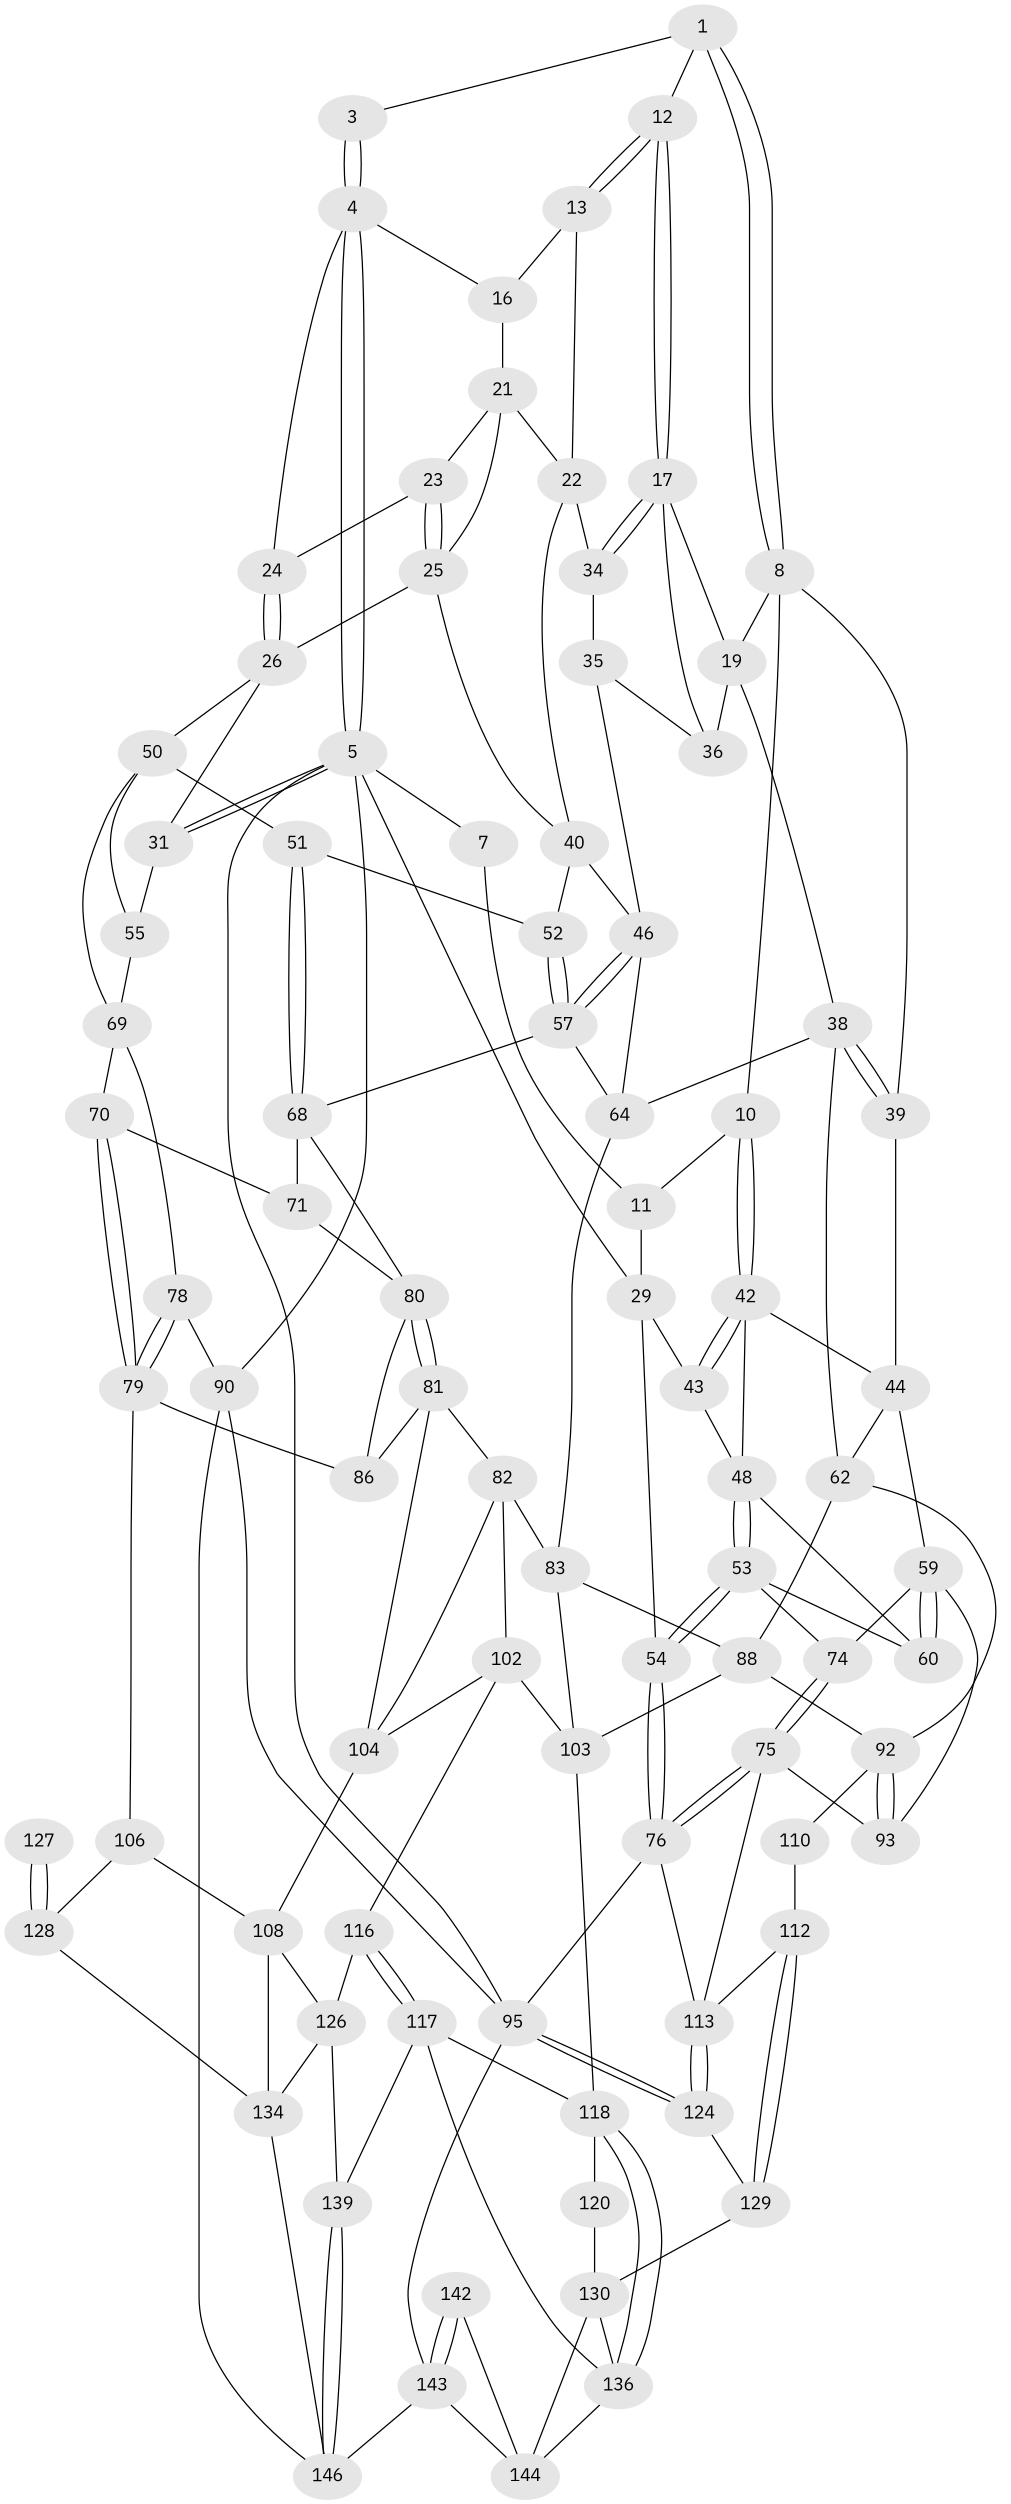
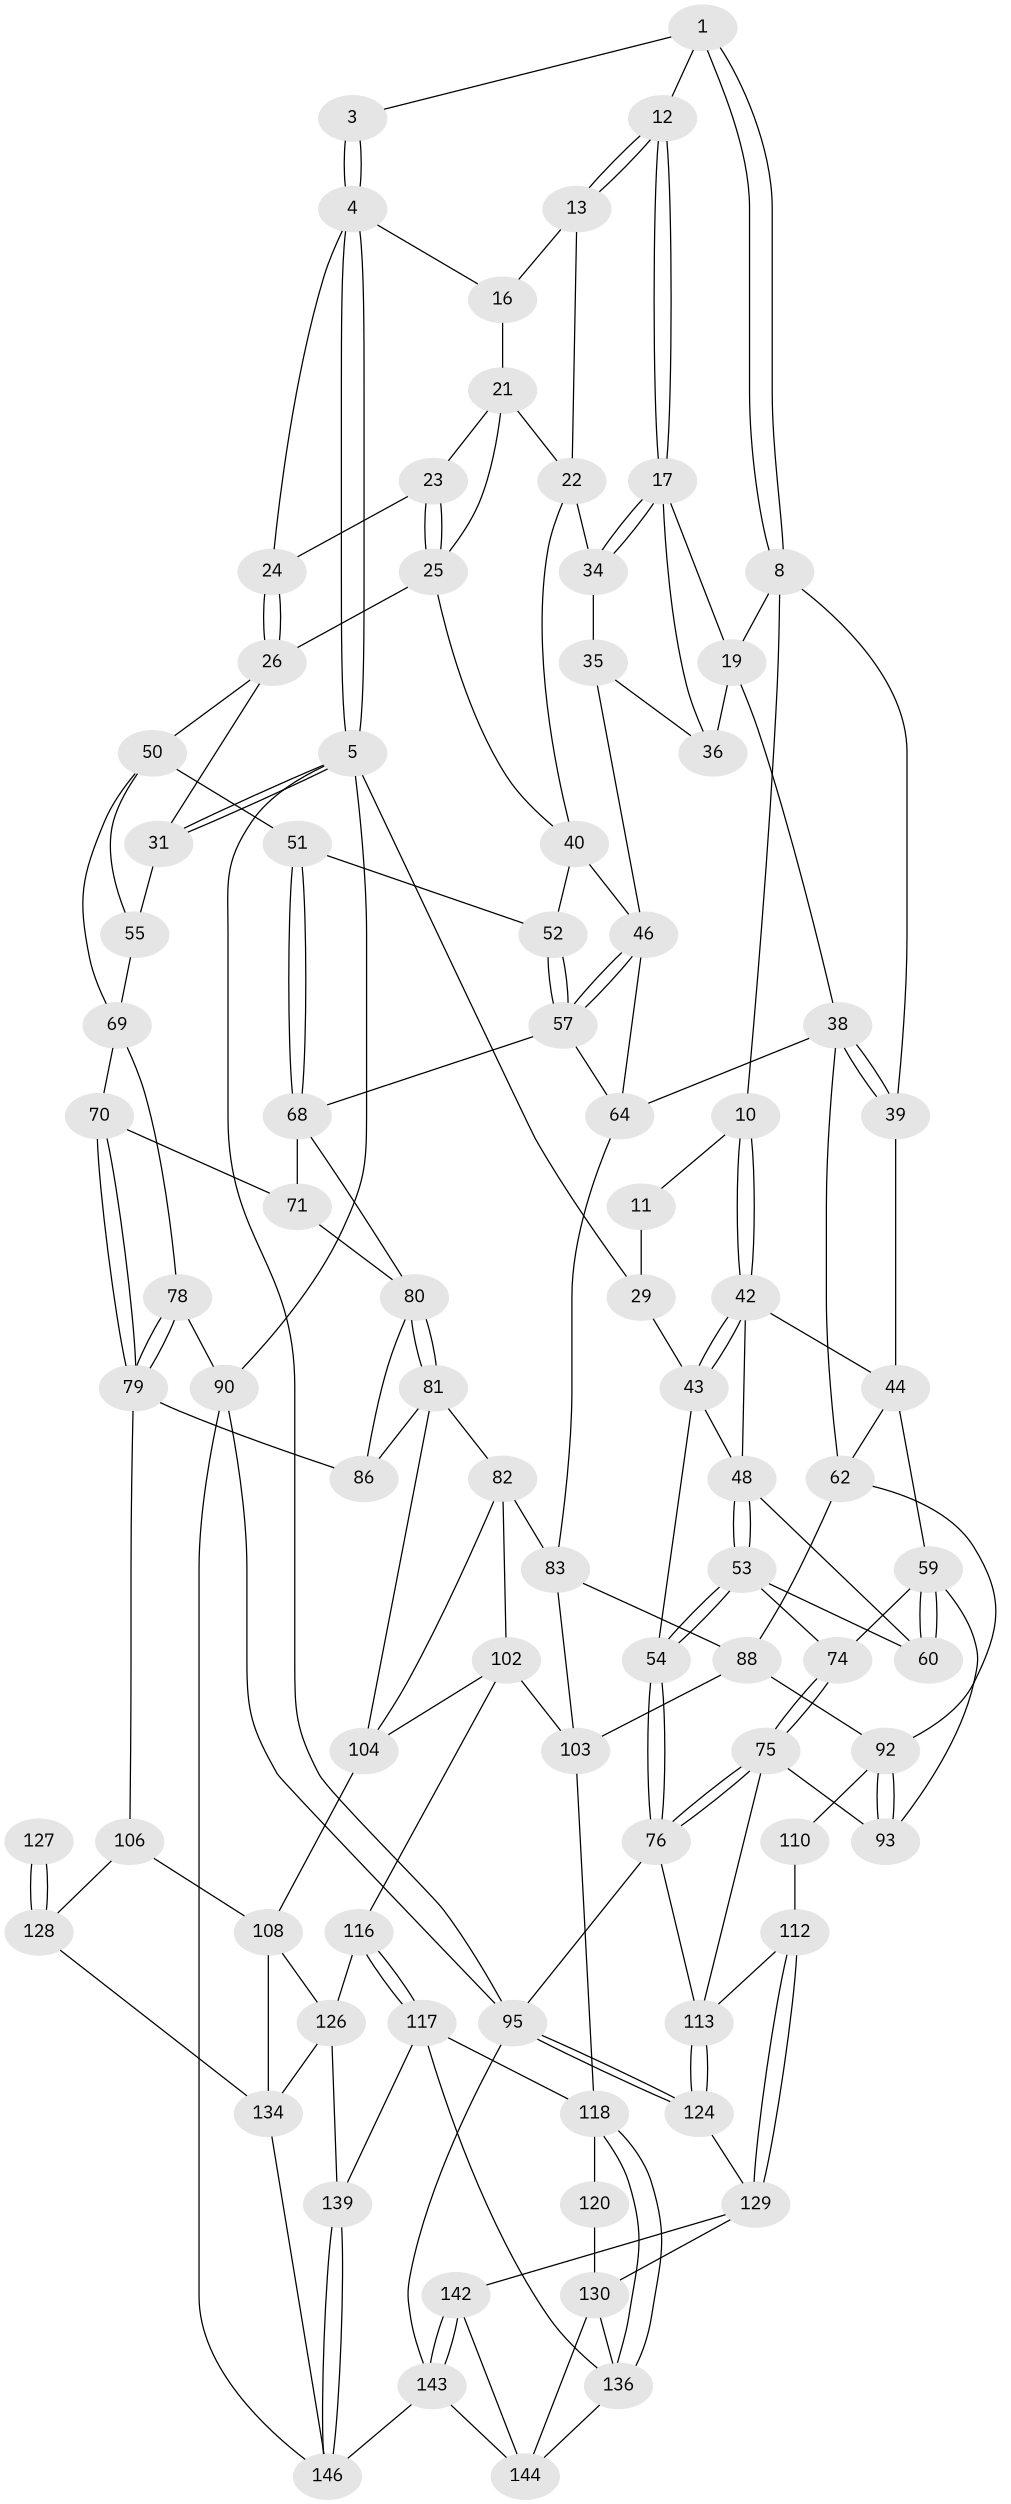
node "7": removed
edge "29" -- "54": now "43" -- "54"
edge "129" -- "142": added
